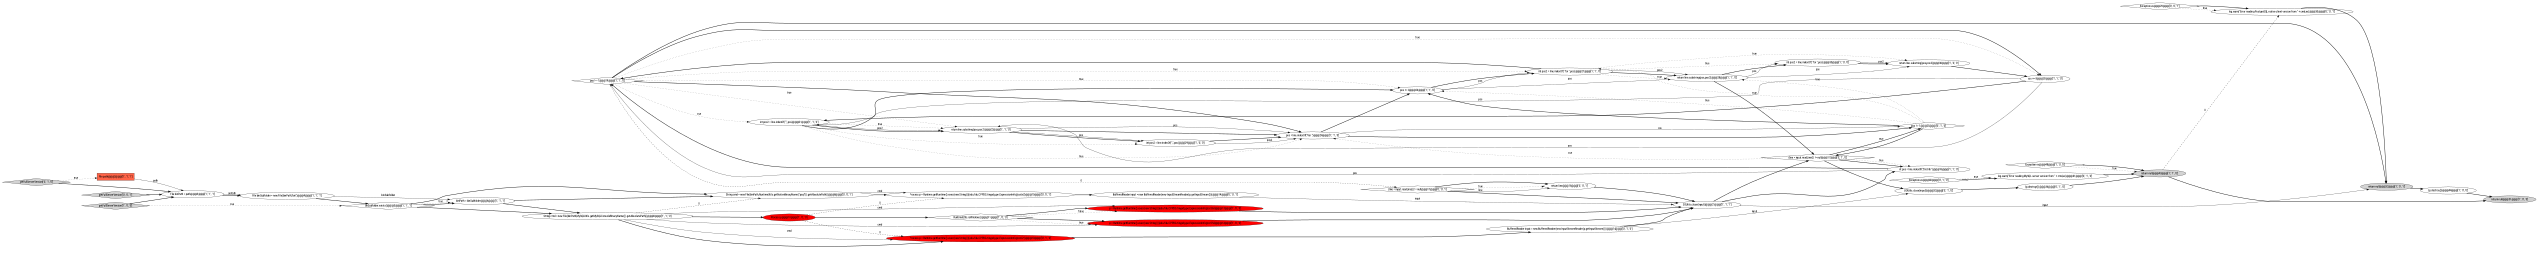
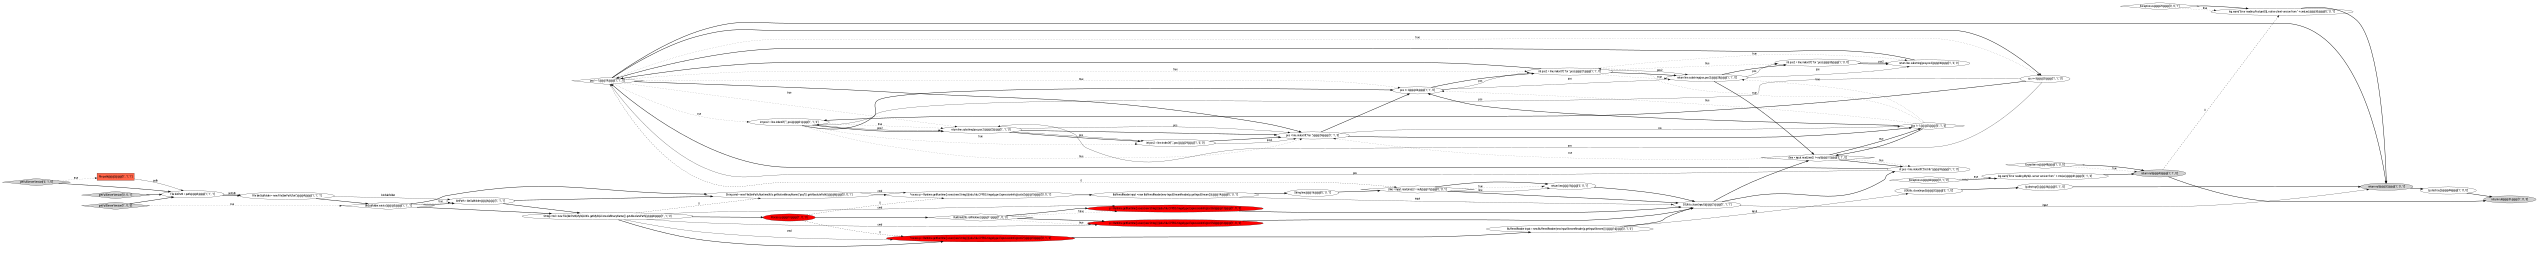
edge "return line.substring(pos,pos2)@@@36@@@['1', '0', '0']" -> "pos += 8@@@20@@@['1', '1', '0']": now "return line.substring(pos,pos2)@@@36@@@['1', '0', '0']" -> "pos != -1@@@19@@@['1', '1', '0']"
edge "(line = input.readLine()) != null@@@17@@@['0', '1', '0']" -> "{IOUtils.close(input)}@@@32@@@['0', '1', '0']": removed
edge "{p.destroy()}@@@36@@@['0', '1', '0']" -> "return null@@@43@@@['1', '1', '0']": now "{p.destroy()}@@@36@@@['0', '1', '0']" -> "return null@@@32@@@['1', '0', '1']"
node "String line@@@16@@@['0', '0', '1']": added
